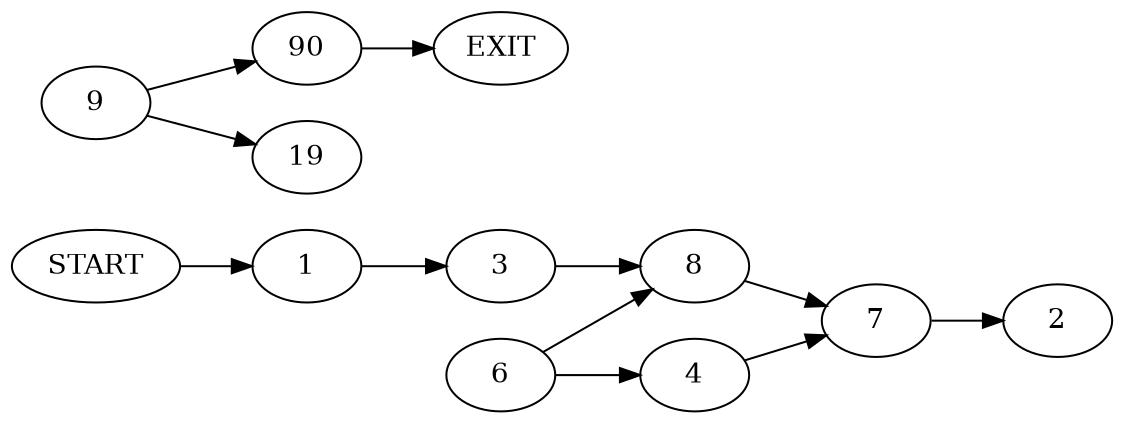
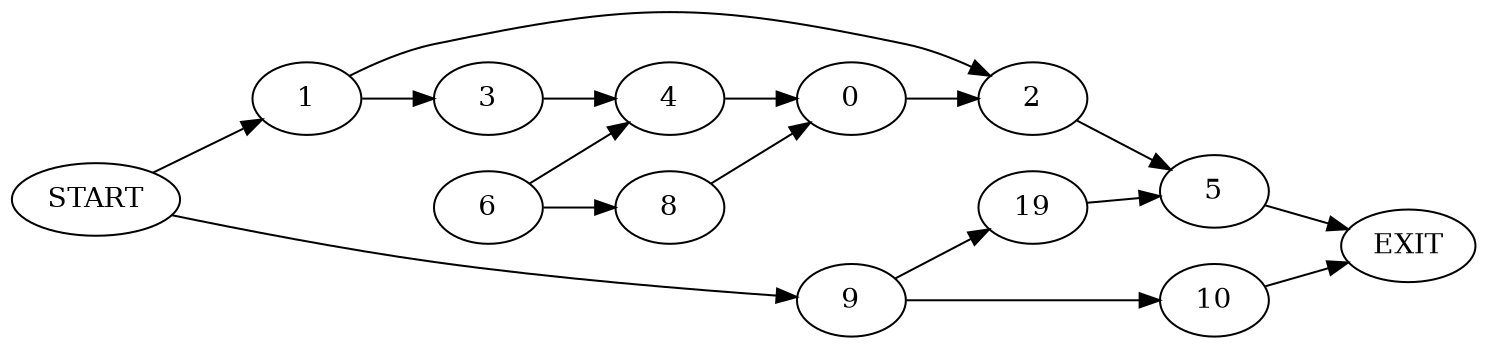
edge "1" -> "2": added
node "90": label "90" -> "10"
node "5": added
edge "3" -> "8": now "3" -> "4"
edge "START" -> "9": added
node "7": label "7" -> "0"
